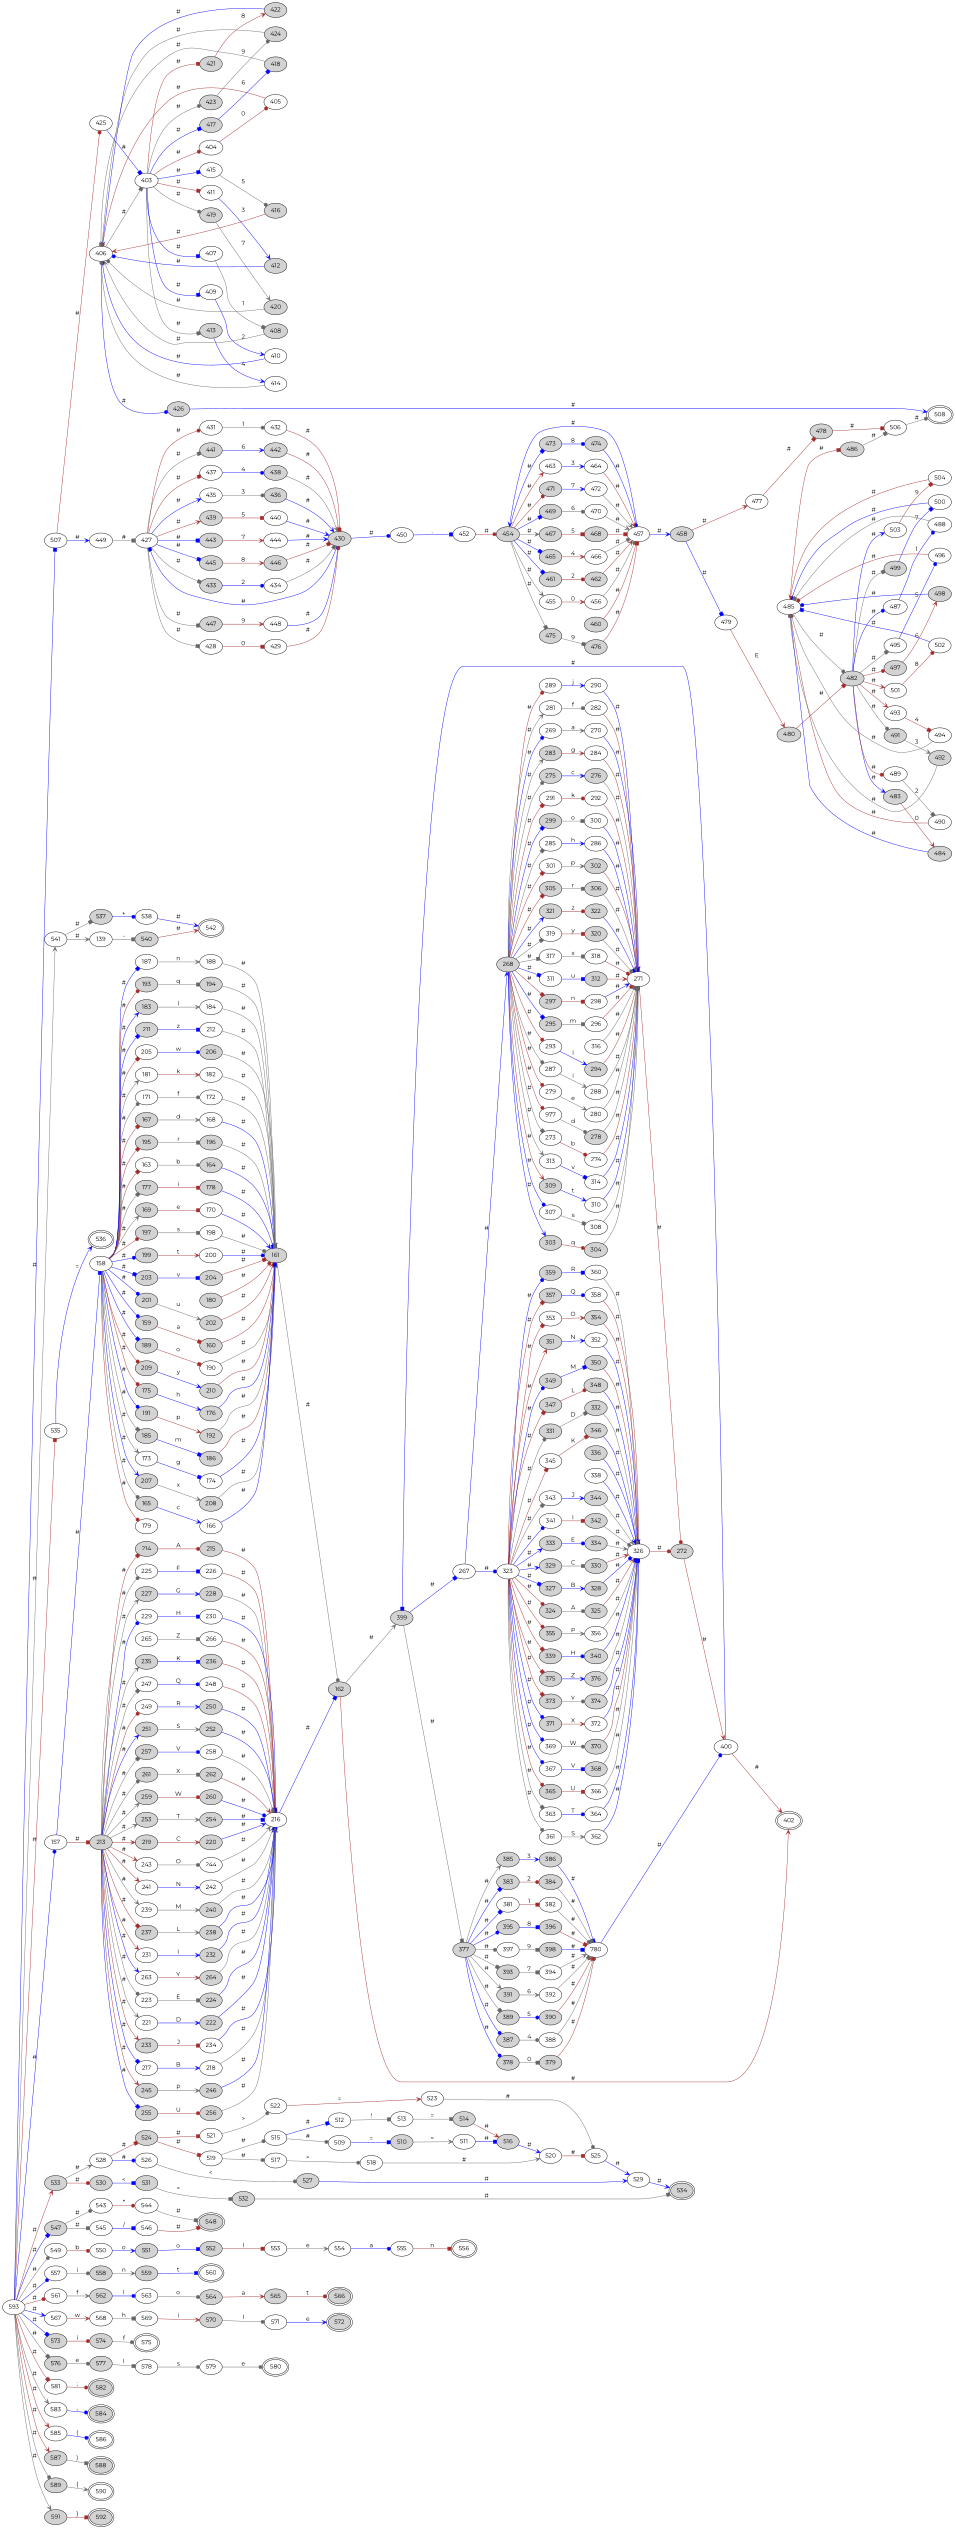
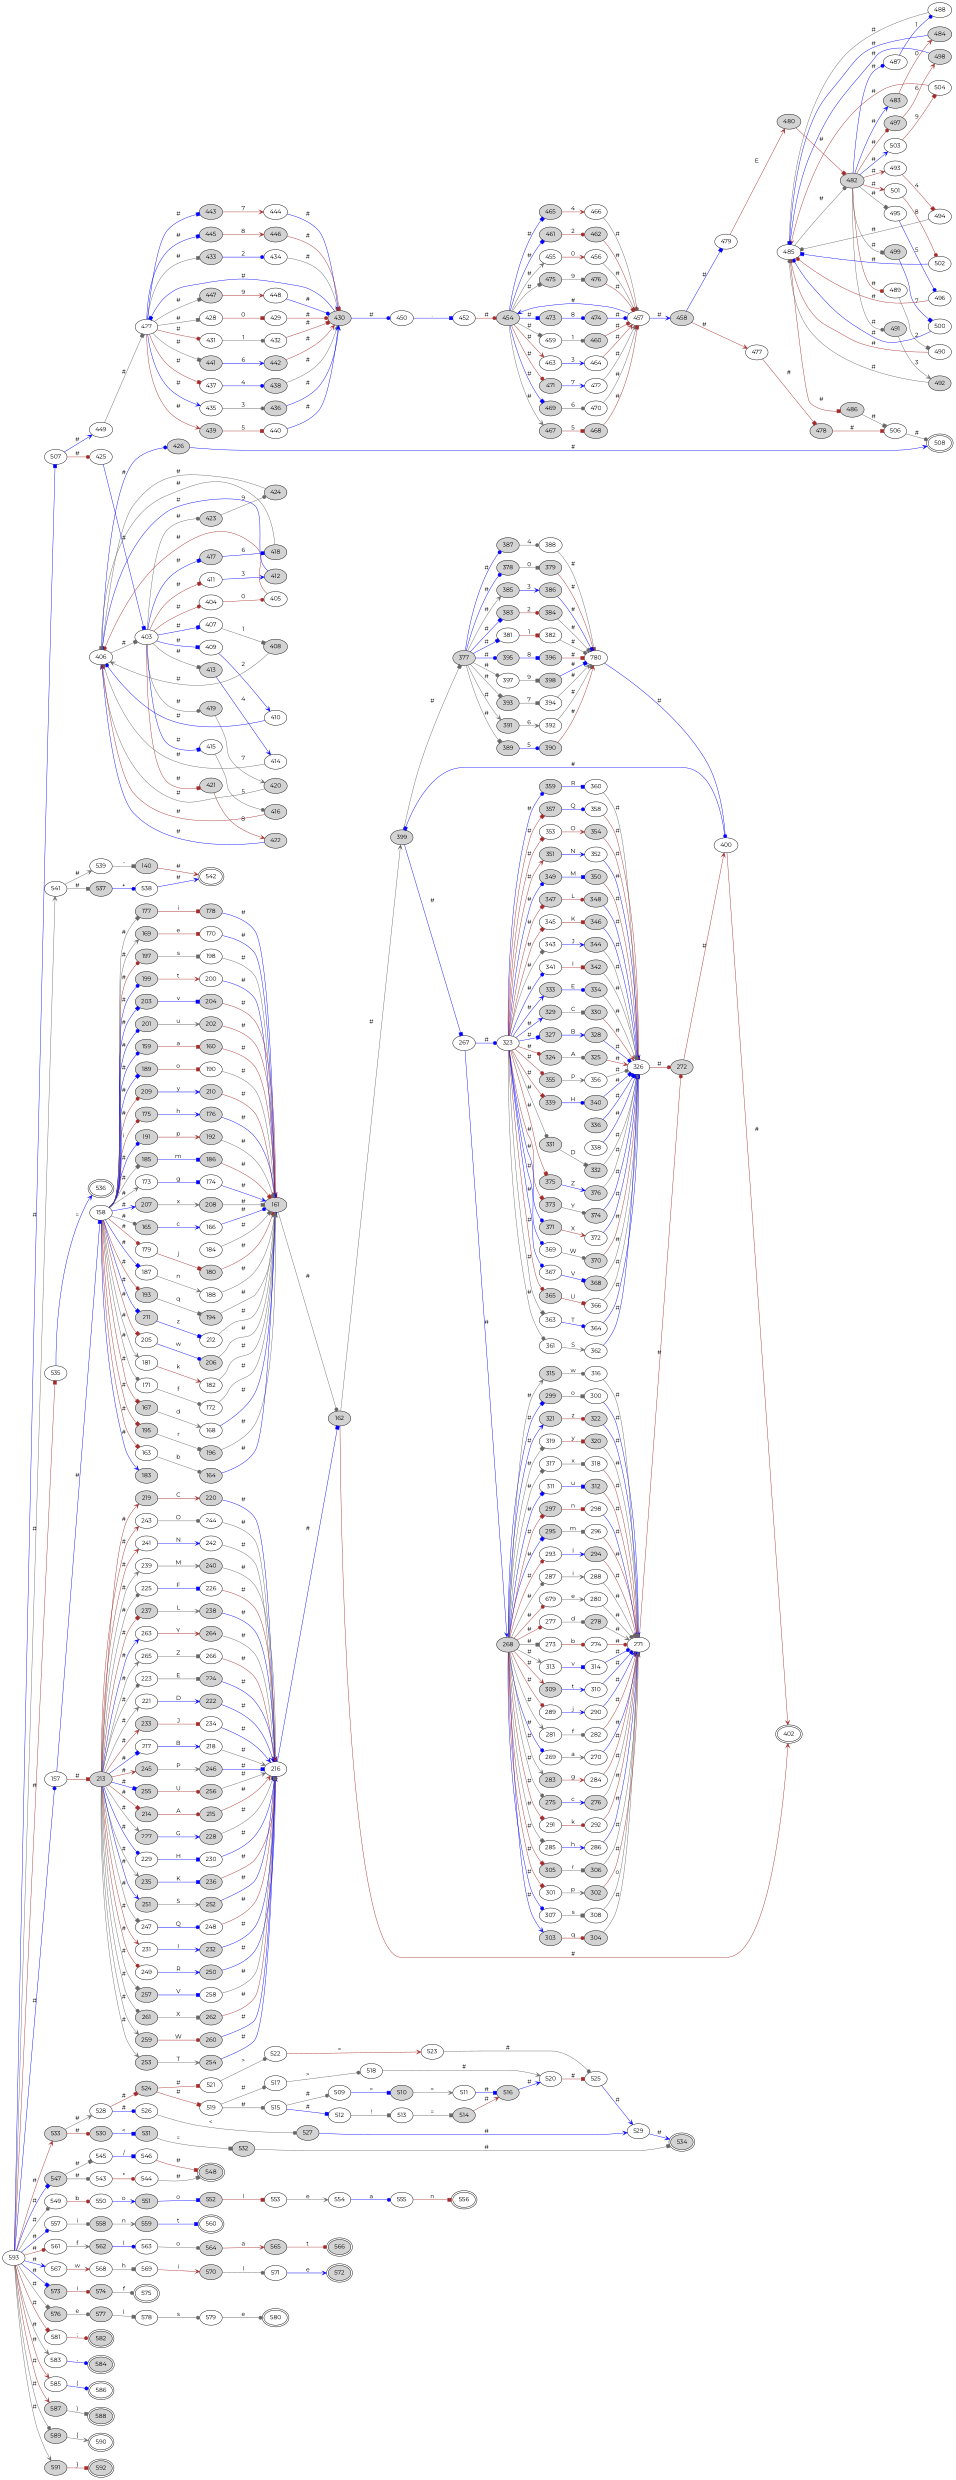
node "459": added
node "139": label "139" -> "539"
node "540": label "540" -> "140"
edge "183" -> "184": removed, label "l"
node "279": label "279" -> "679"
node "977": label "977" -> "277"
edge "308" -> "271": label "#" -> "o"
edge "179" -> "180": added, label "j"
edge "158" -> "175": label "#" -> "i"
node "315": added
edge "213" -> "265": added, label "#"
edge "257" -> "258": arrowhead dot -> box
